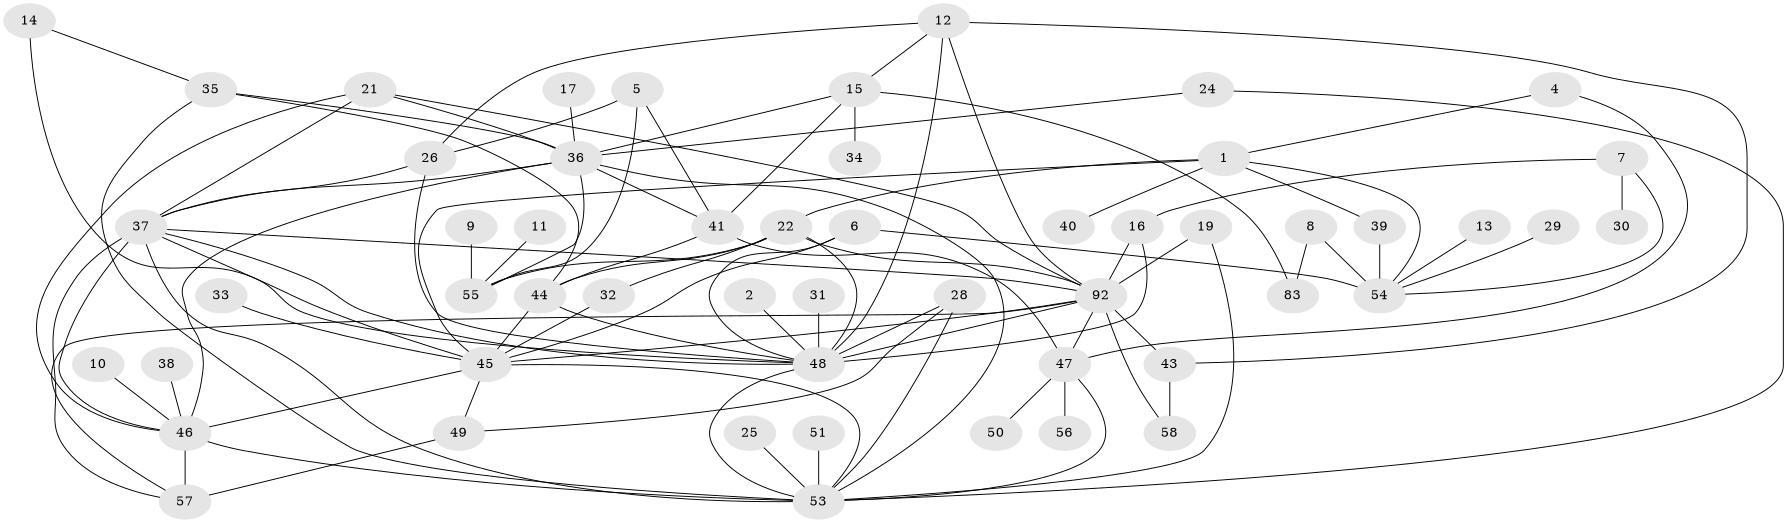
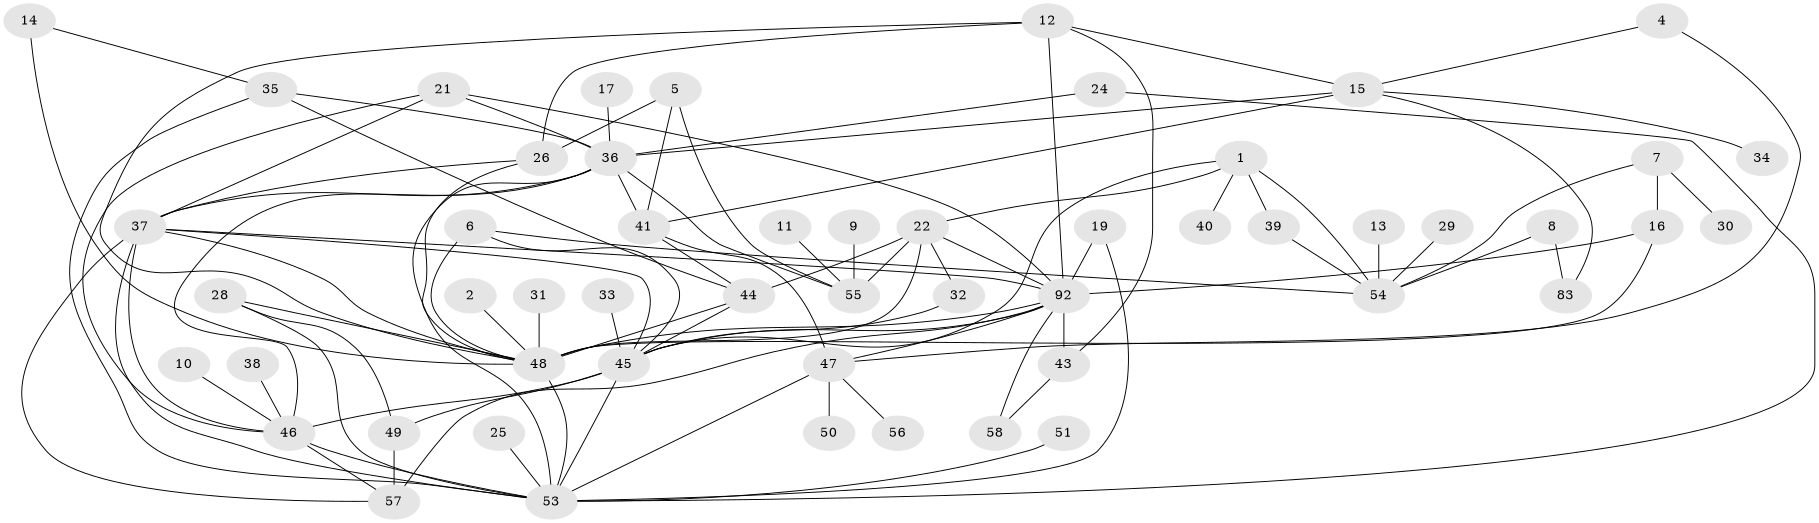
edge "4" -- "1": now "4" -- "15"
